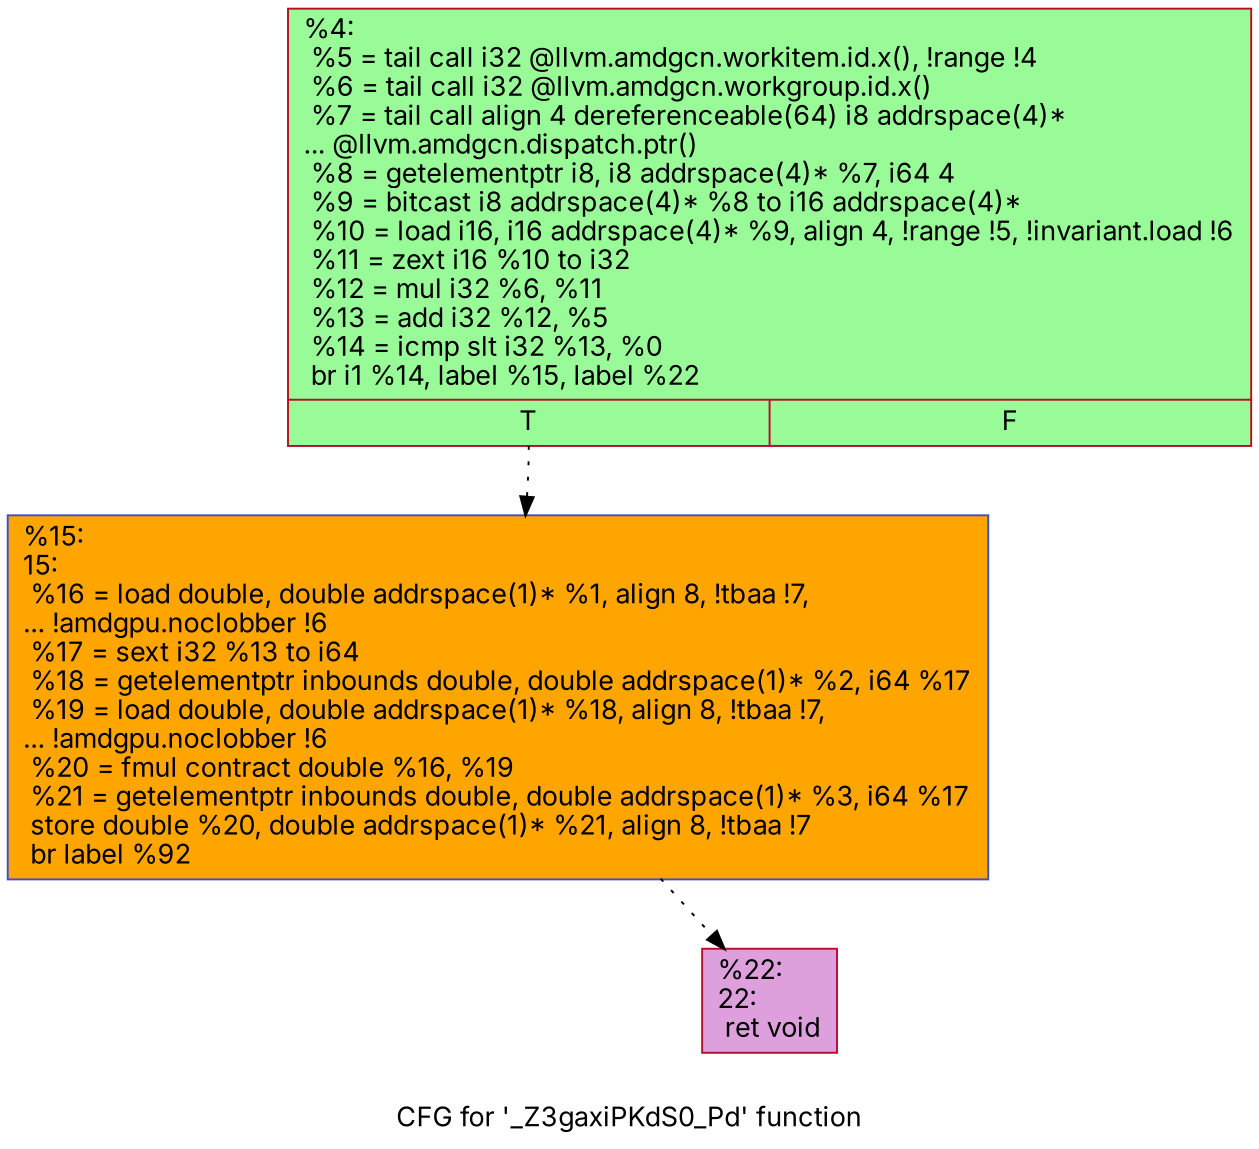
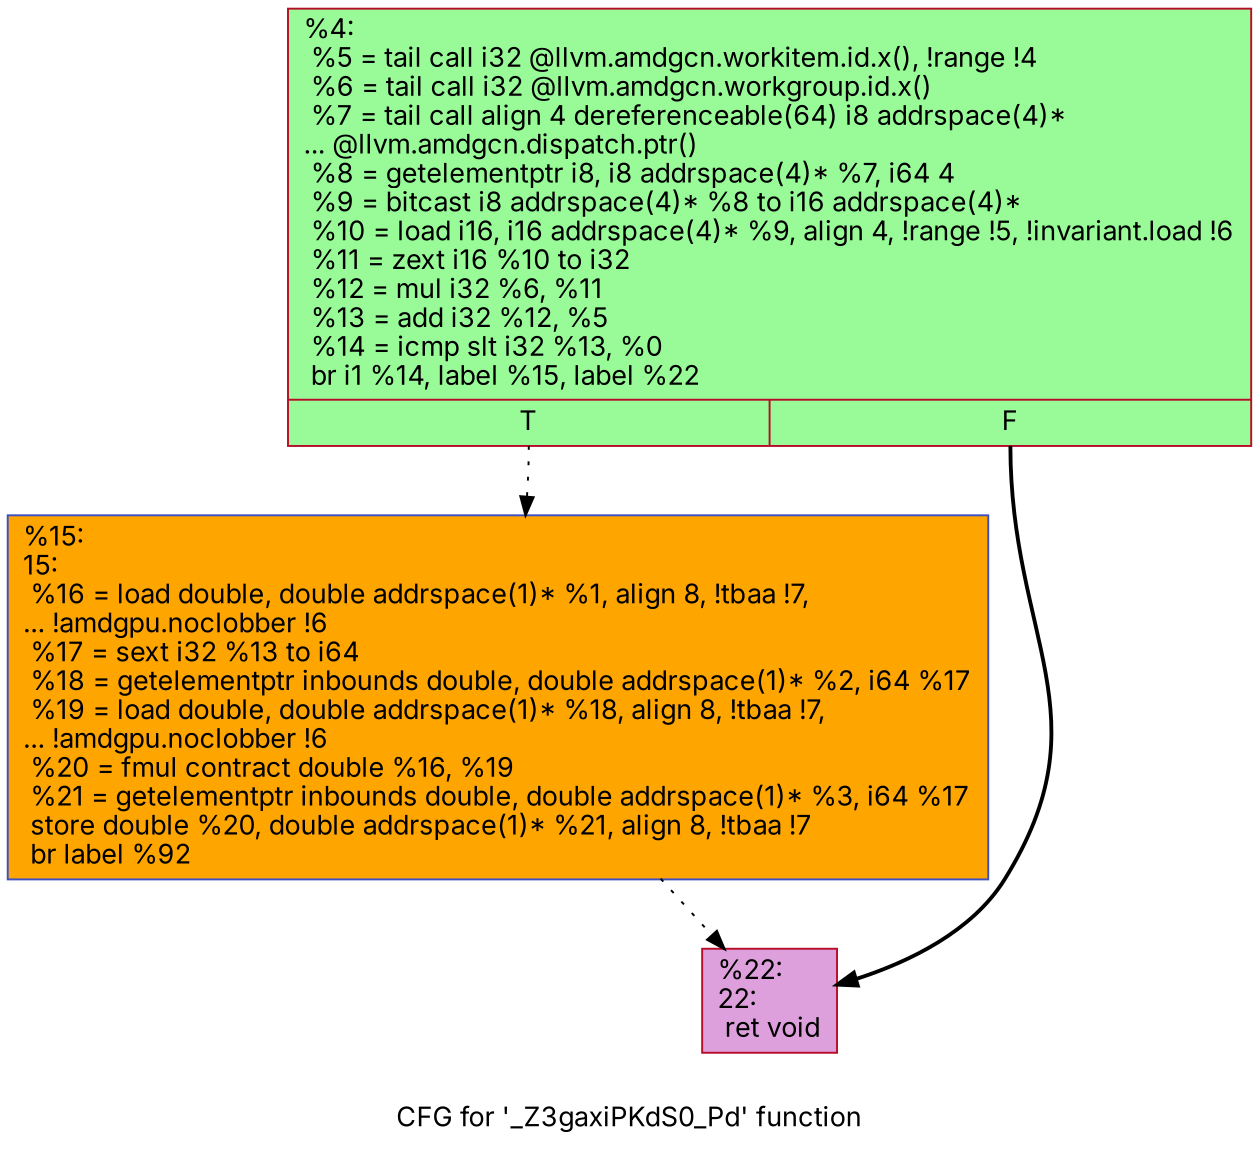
edge "%4:" -> "%22:": added
